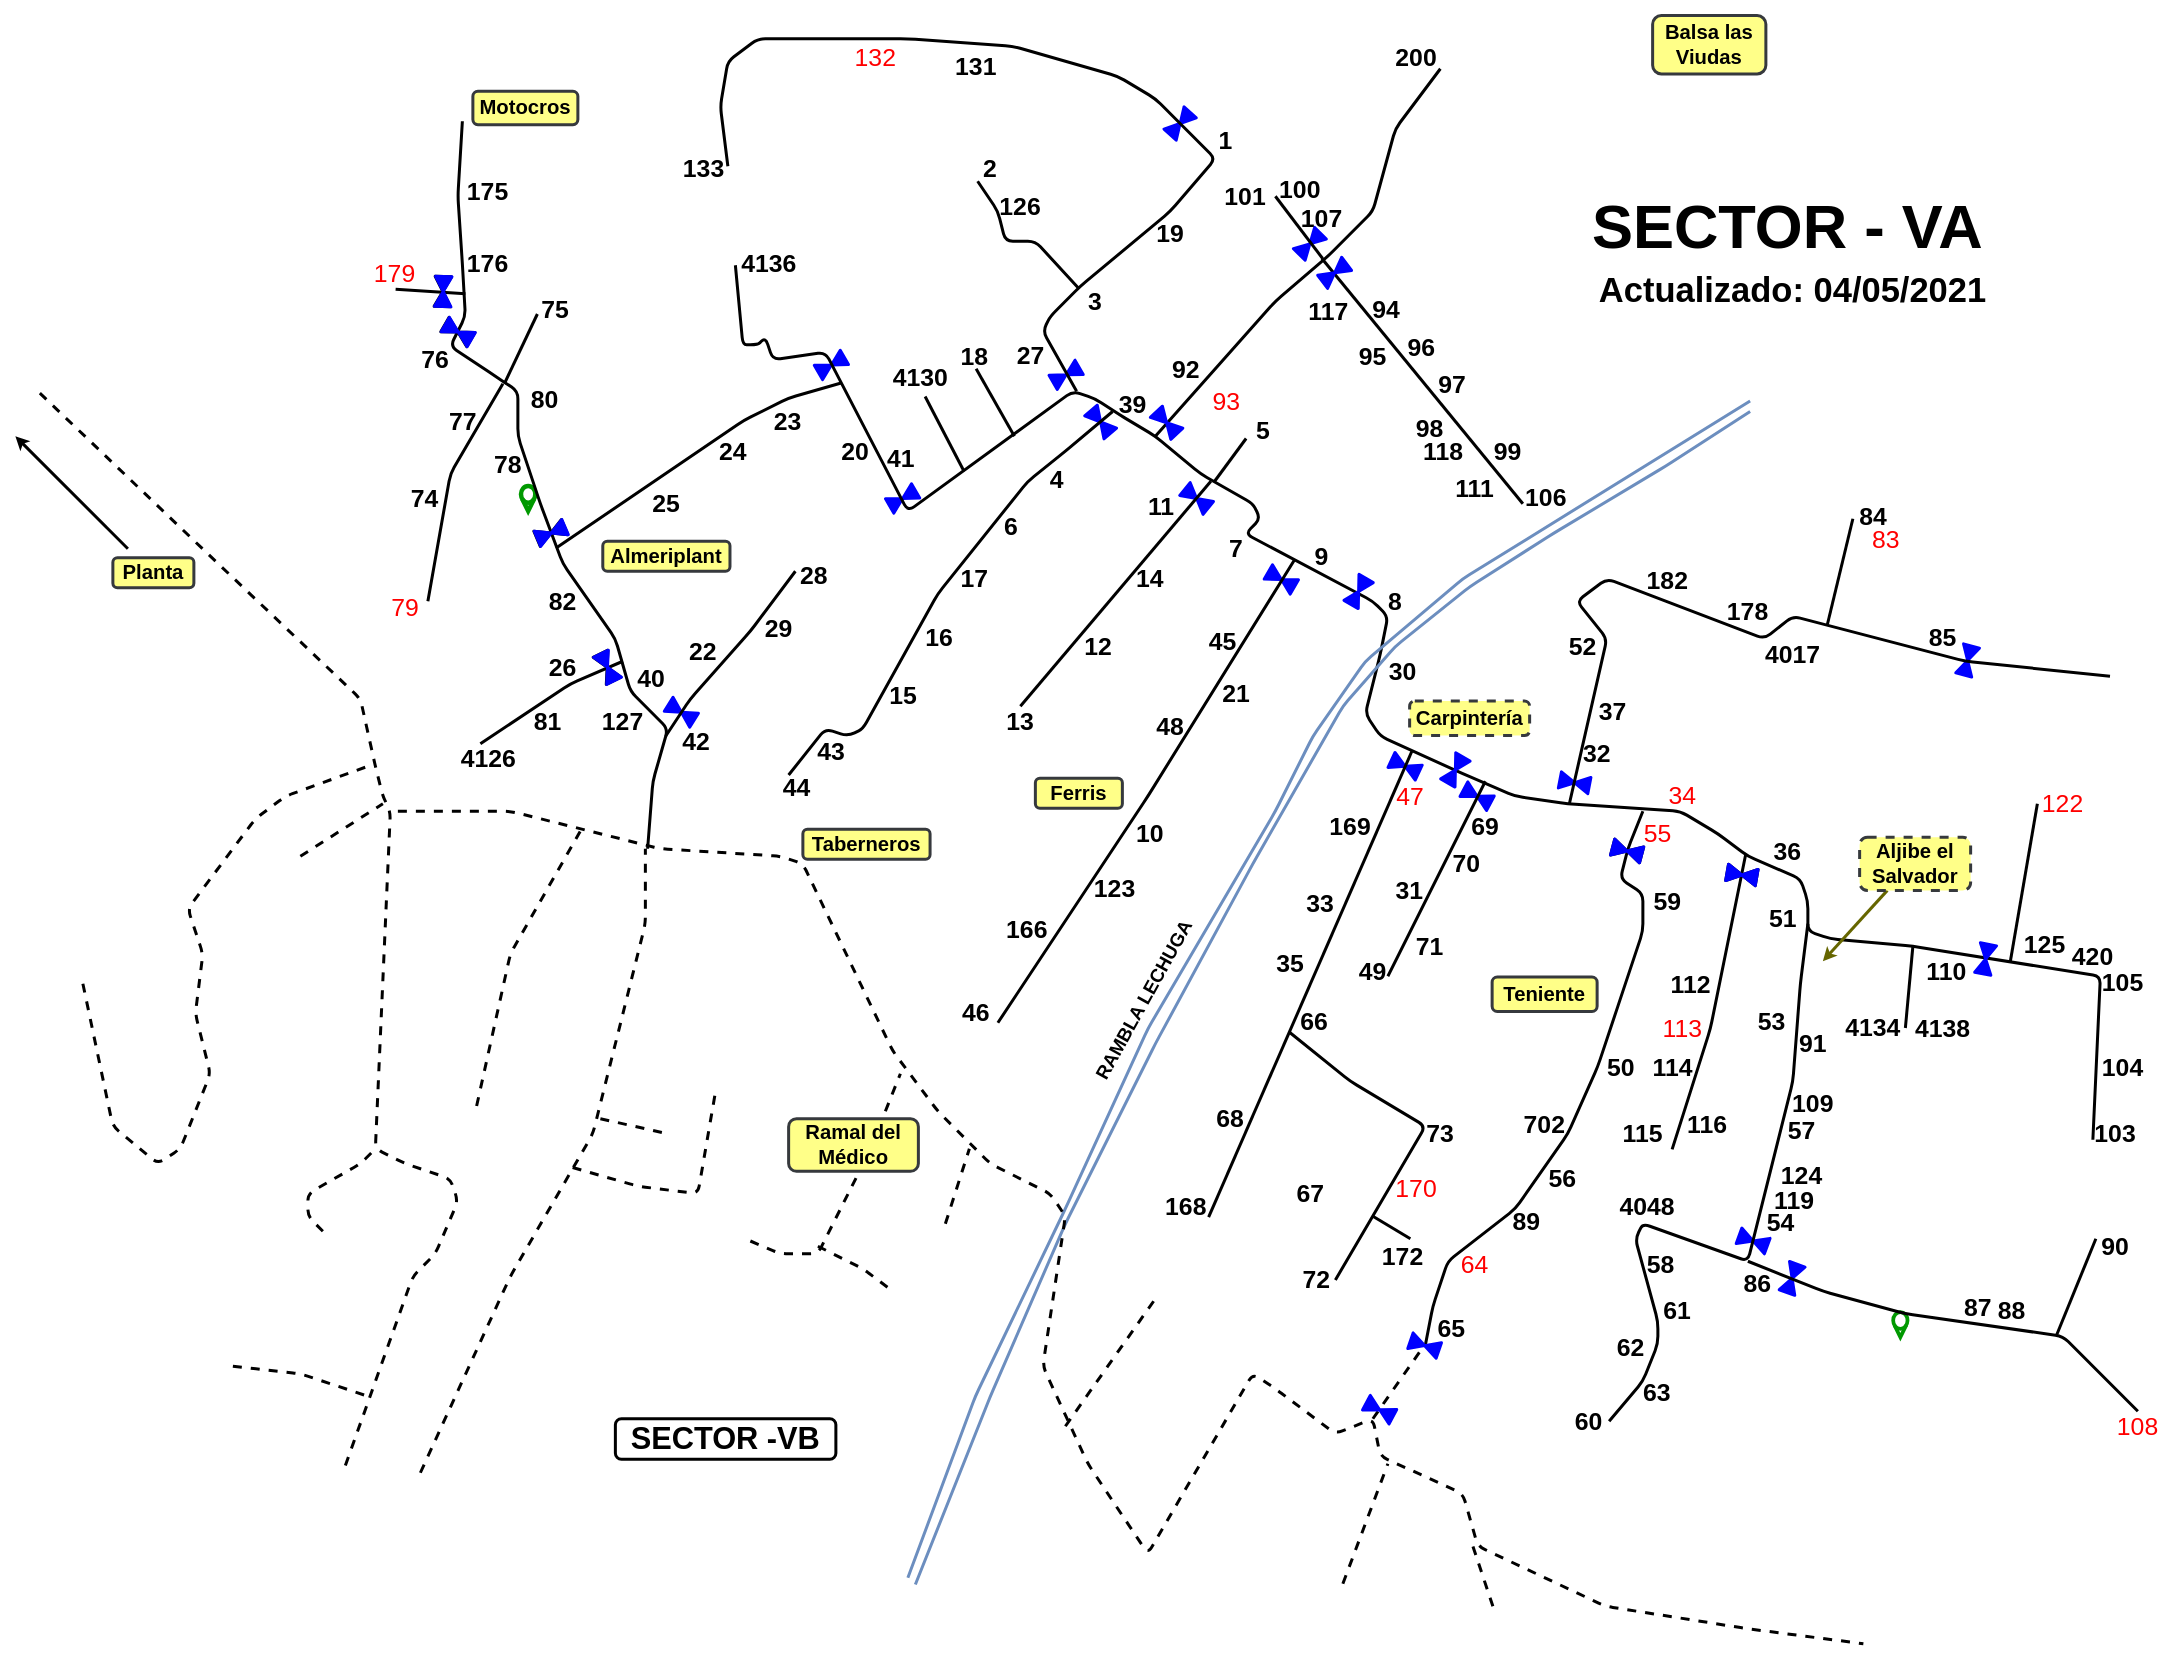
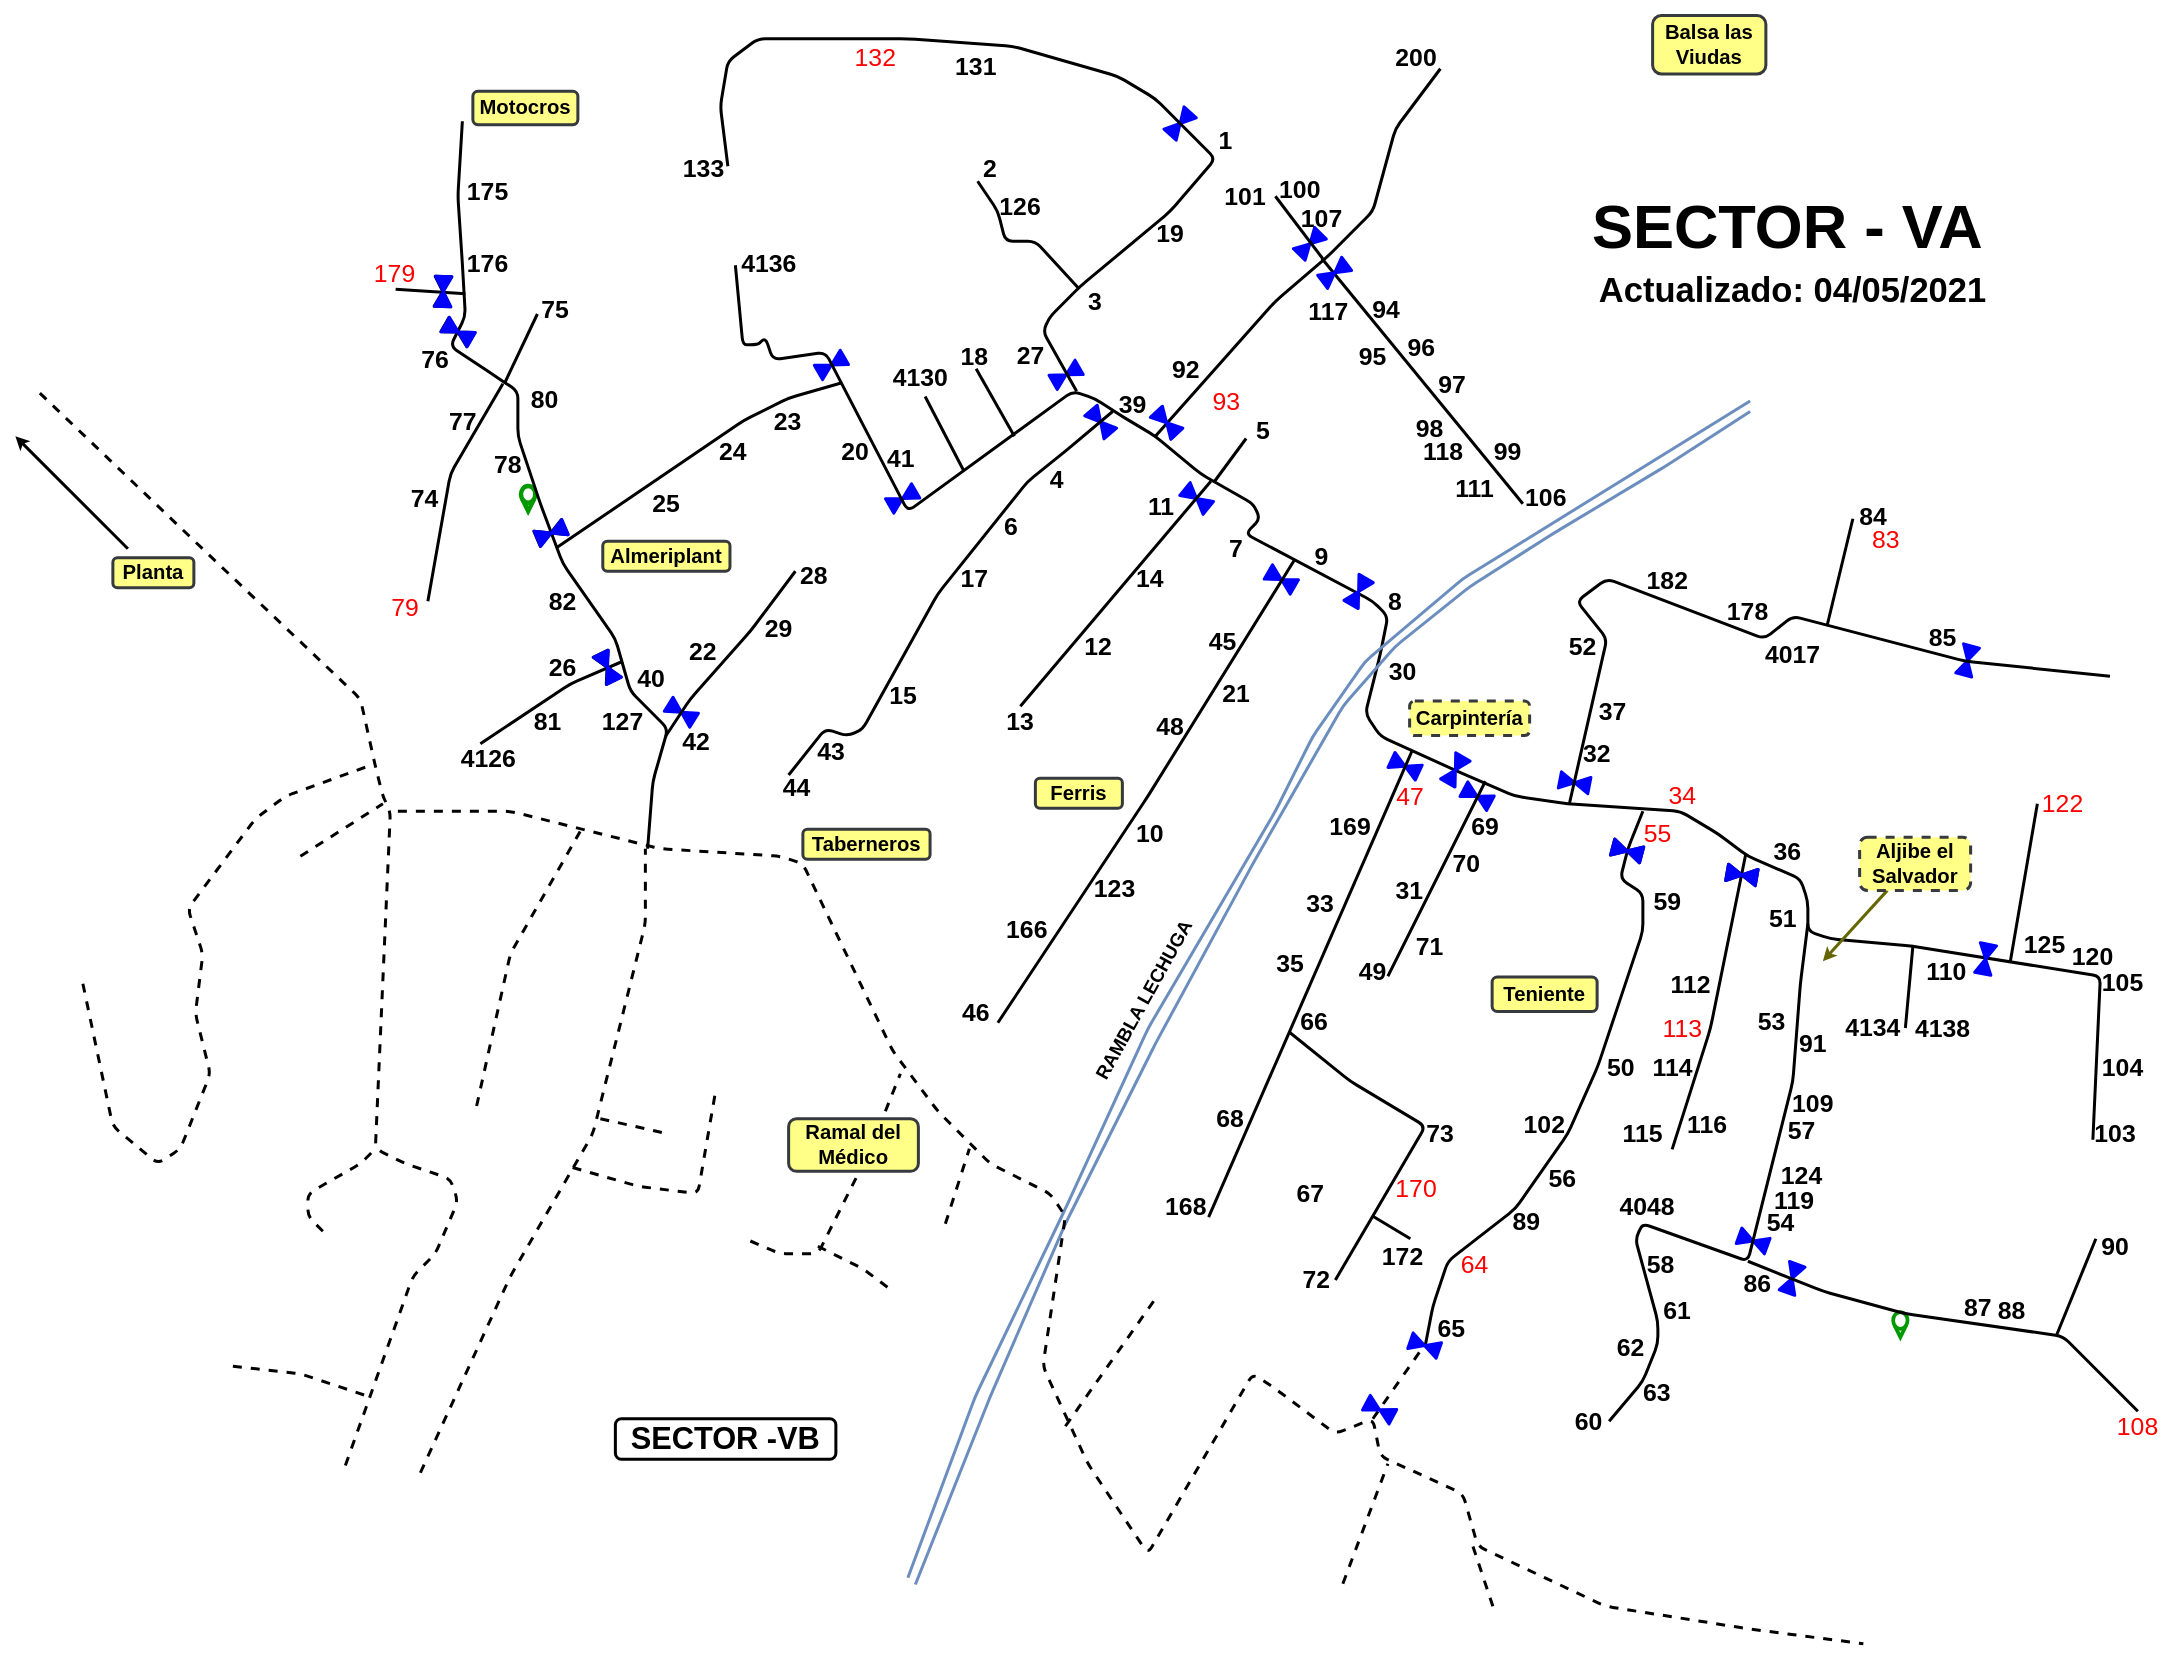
node "16": removed
node "420": label "420" -> "120"
node "702": label "702" -> "102"
